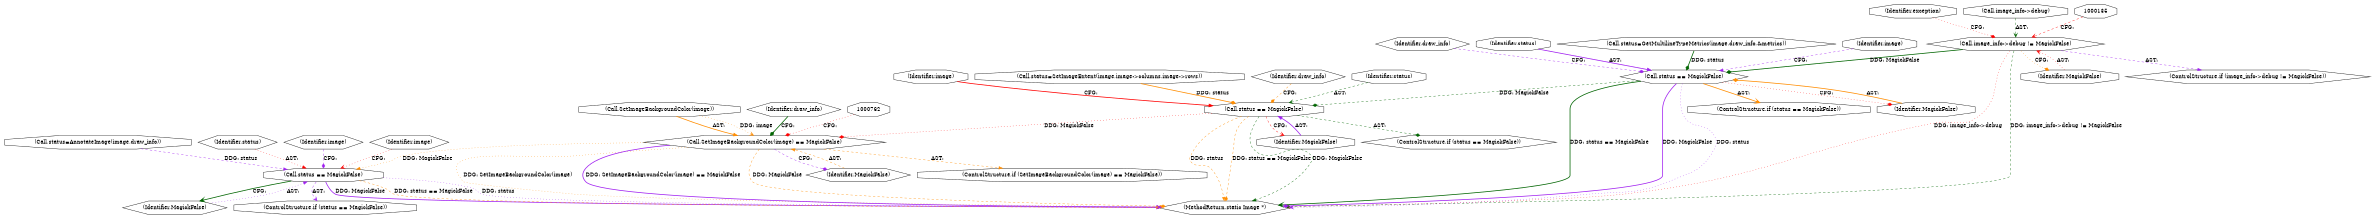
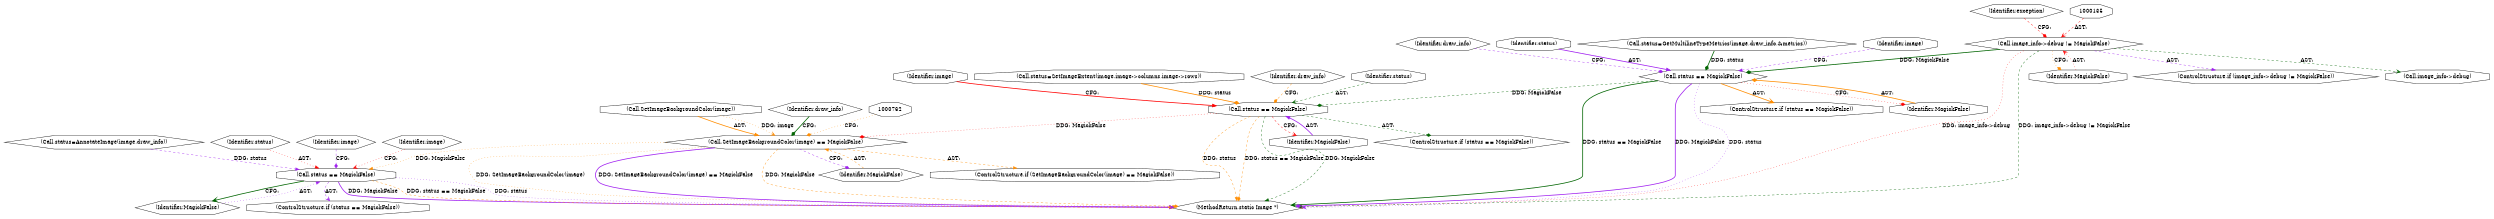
node "(Identifier,exception)": shape octagon -> hexagon
edge "(Call,image_info->debug)" -> "(Call,image_info->debug != MagickFalse)": reversed
edge "(Identifier,exception)" -> "(Call,image_info->debug != MagickFalse)": style dotted -> dashed
edge "1000135" -> "(Call,image_info->debug != MagickFalse)": label "CFG: " -> "AST: "
edge "1000762" -> "(Call,SetImageBackgroundColor(image) == MagickFalse)": color red -> darkorange
node "(Call,status=AnnotateImage(image,draw_info))": shape octagon -> hexagon
